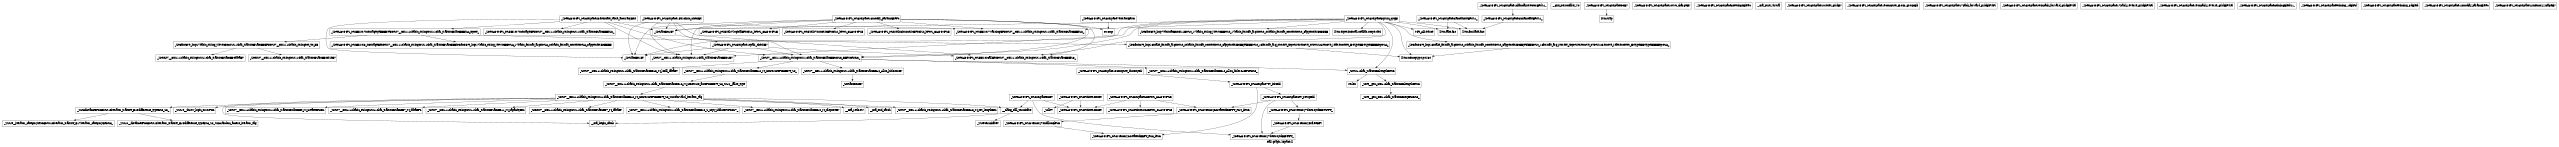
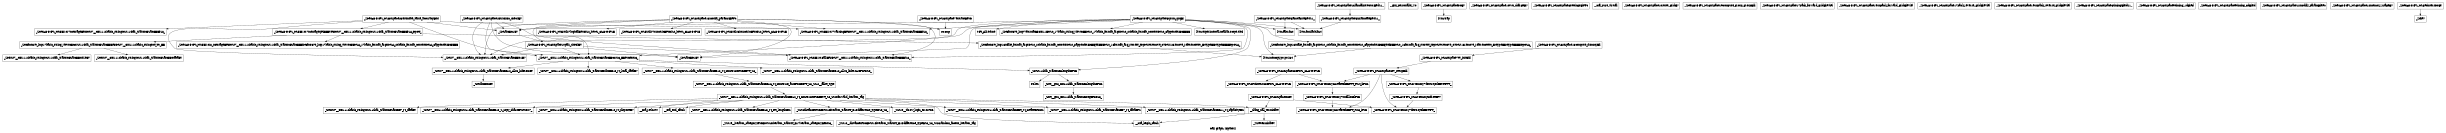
edge "_ZN9LAMMPS_NS6KSpace23estimate_table_accuracyEdd" -> "_ZNSaIcED1Ev": removed
node "_ZN9LAMMPS_NS8PointersD2Ev": removed
edge "_ZN9LAMMPS_NS6KSpace7ev_initEiii" -> "_ZN9LAMMPS_NS6Memory6createIdEEPT_RS3_iPKc": now "_ZN9LAMMPS_NS6KSpace8ev_setupEiii" -> "_ZN9LAMMPS_NS6Memory6createIdEEPT_RS3_iPKc"
